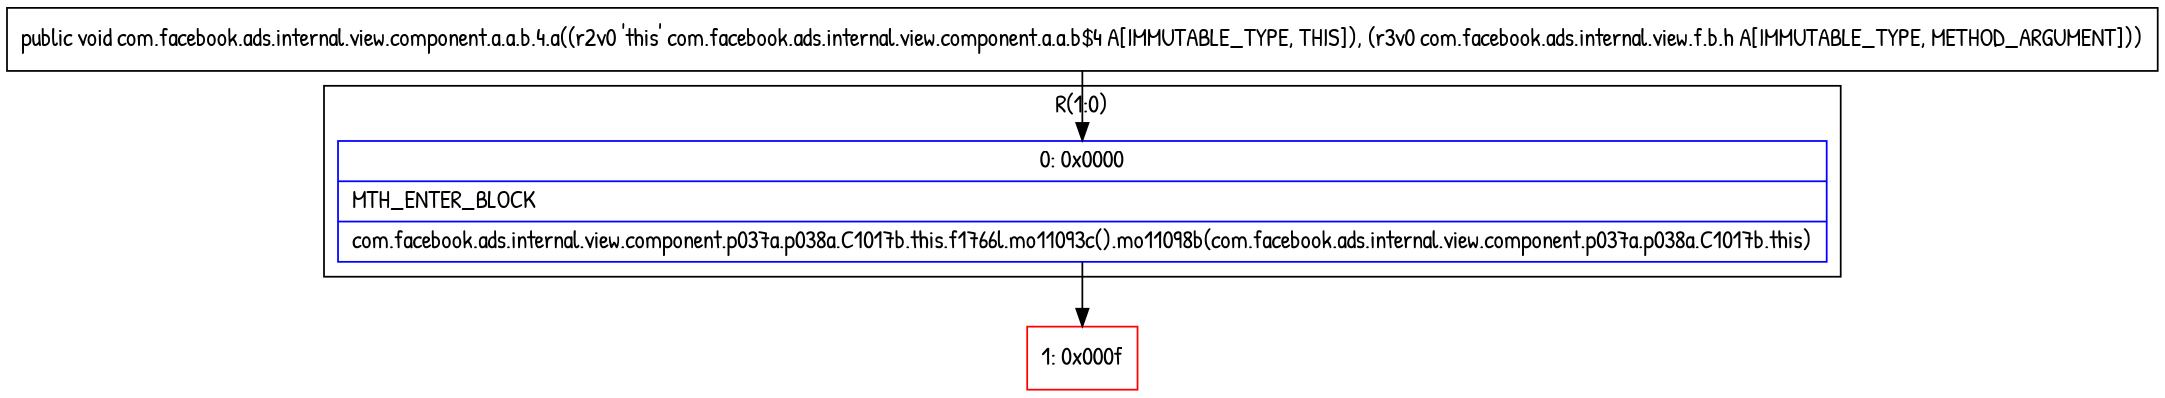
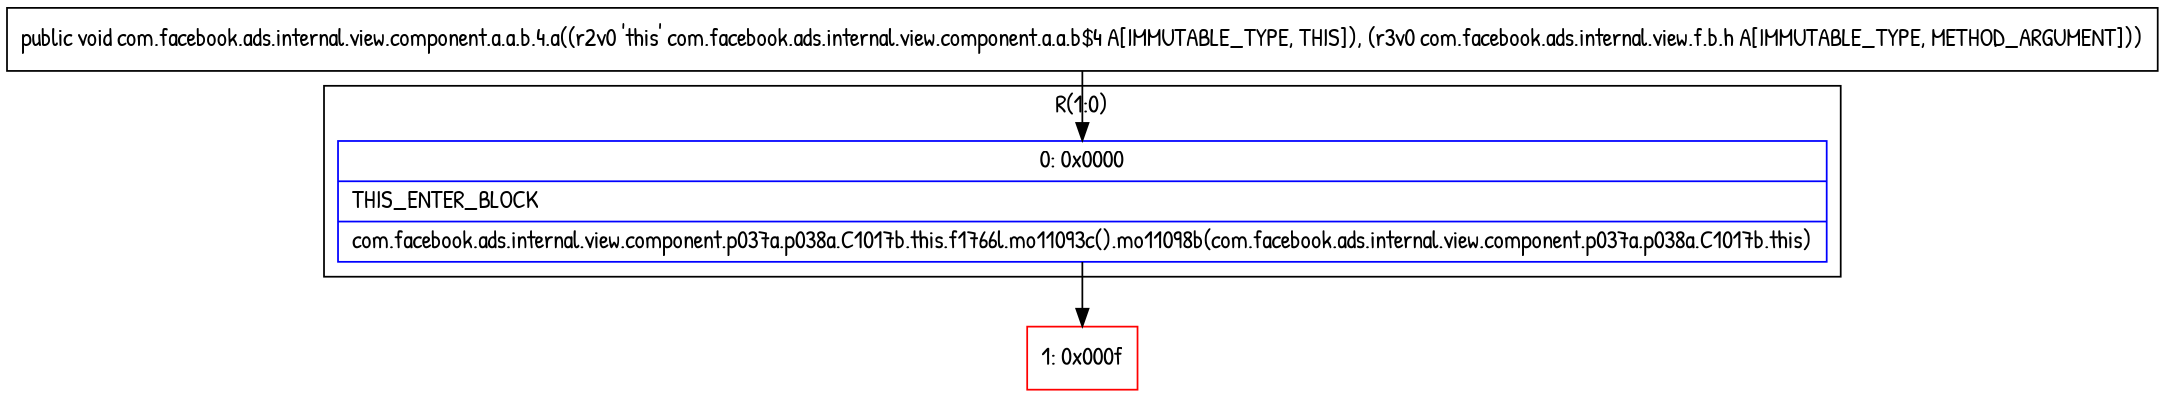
node "0: 0x0000": text "MTH_ENTER_BLOCK" -> "THIS_ENTER_BLOCK"
